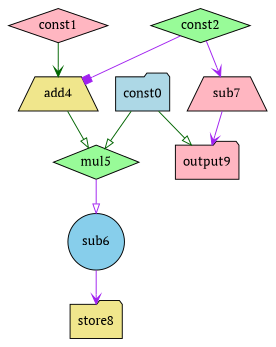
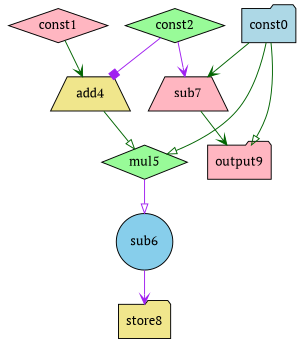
edge "const0" -> "sub7": added
edge "sub7" -> "output9": color purple -> darkgreen
